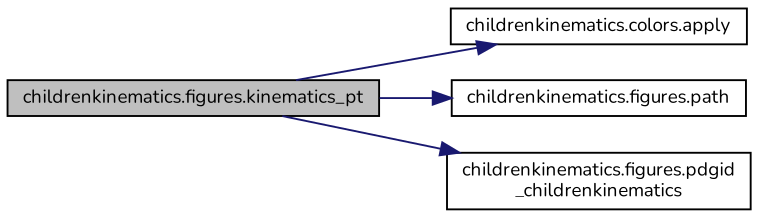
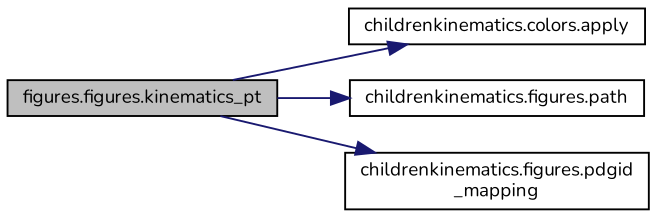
node "childrenkinematics.figures.kinematics_pt": label "childrenkinematics.figures.kinematics_pt" -> "figures.figures.kinematics_pt"
node "childrenkinematics.figures.pdgid _childrenkinematics": label "childrenkinematics.figures.pdgid _childrenkinematics" -> "childrenkinematics.figures.pdgid _mapping"
